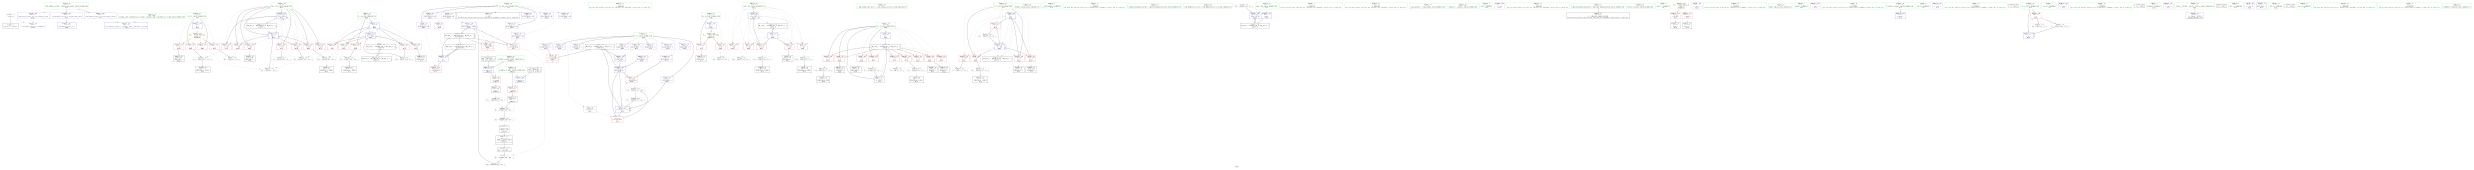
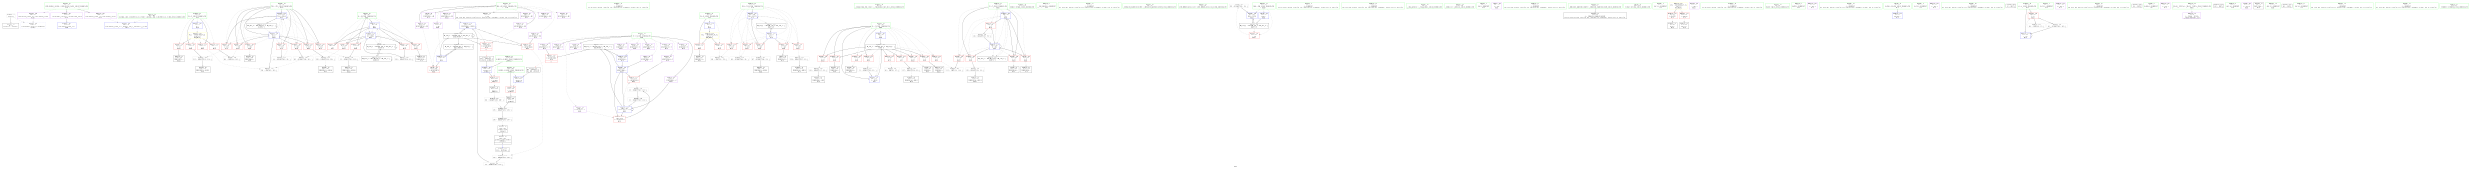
node "NodeID: 133": added
